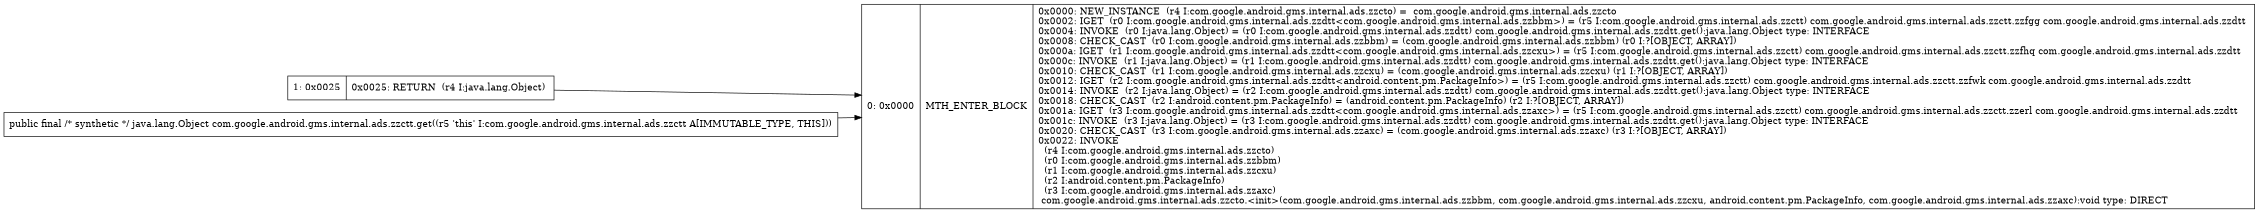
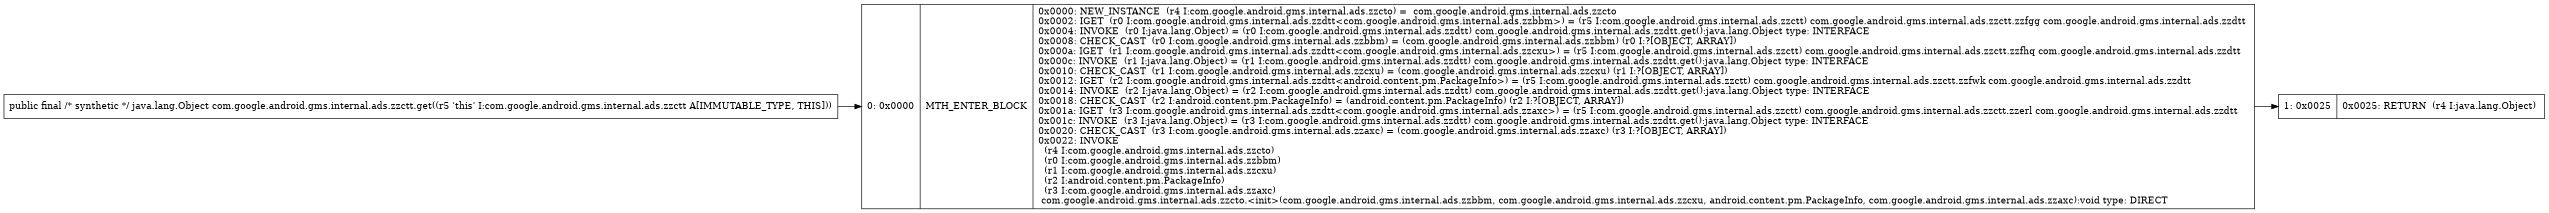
edge "1: 0x0025" -> "0: 0x0000": reversed
